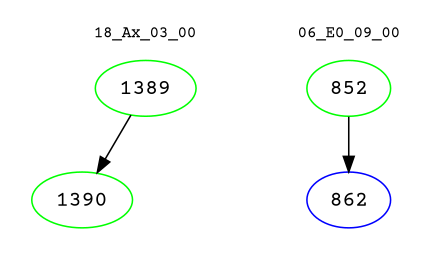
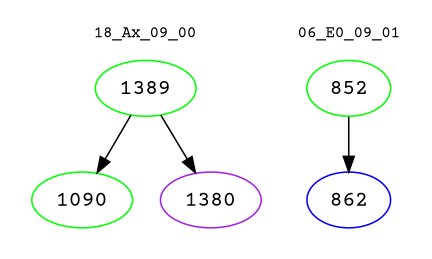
cluster "18_Ax_03_00": label "18_Ax_03_00" -> "18_Ax_09_00"
cluster "06_E0_09_00": label "06_E0_09_00" -> "06_E0_09_01"
node "1390": label "1390" -> "1090"
node "1380": added
